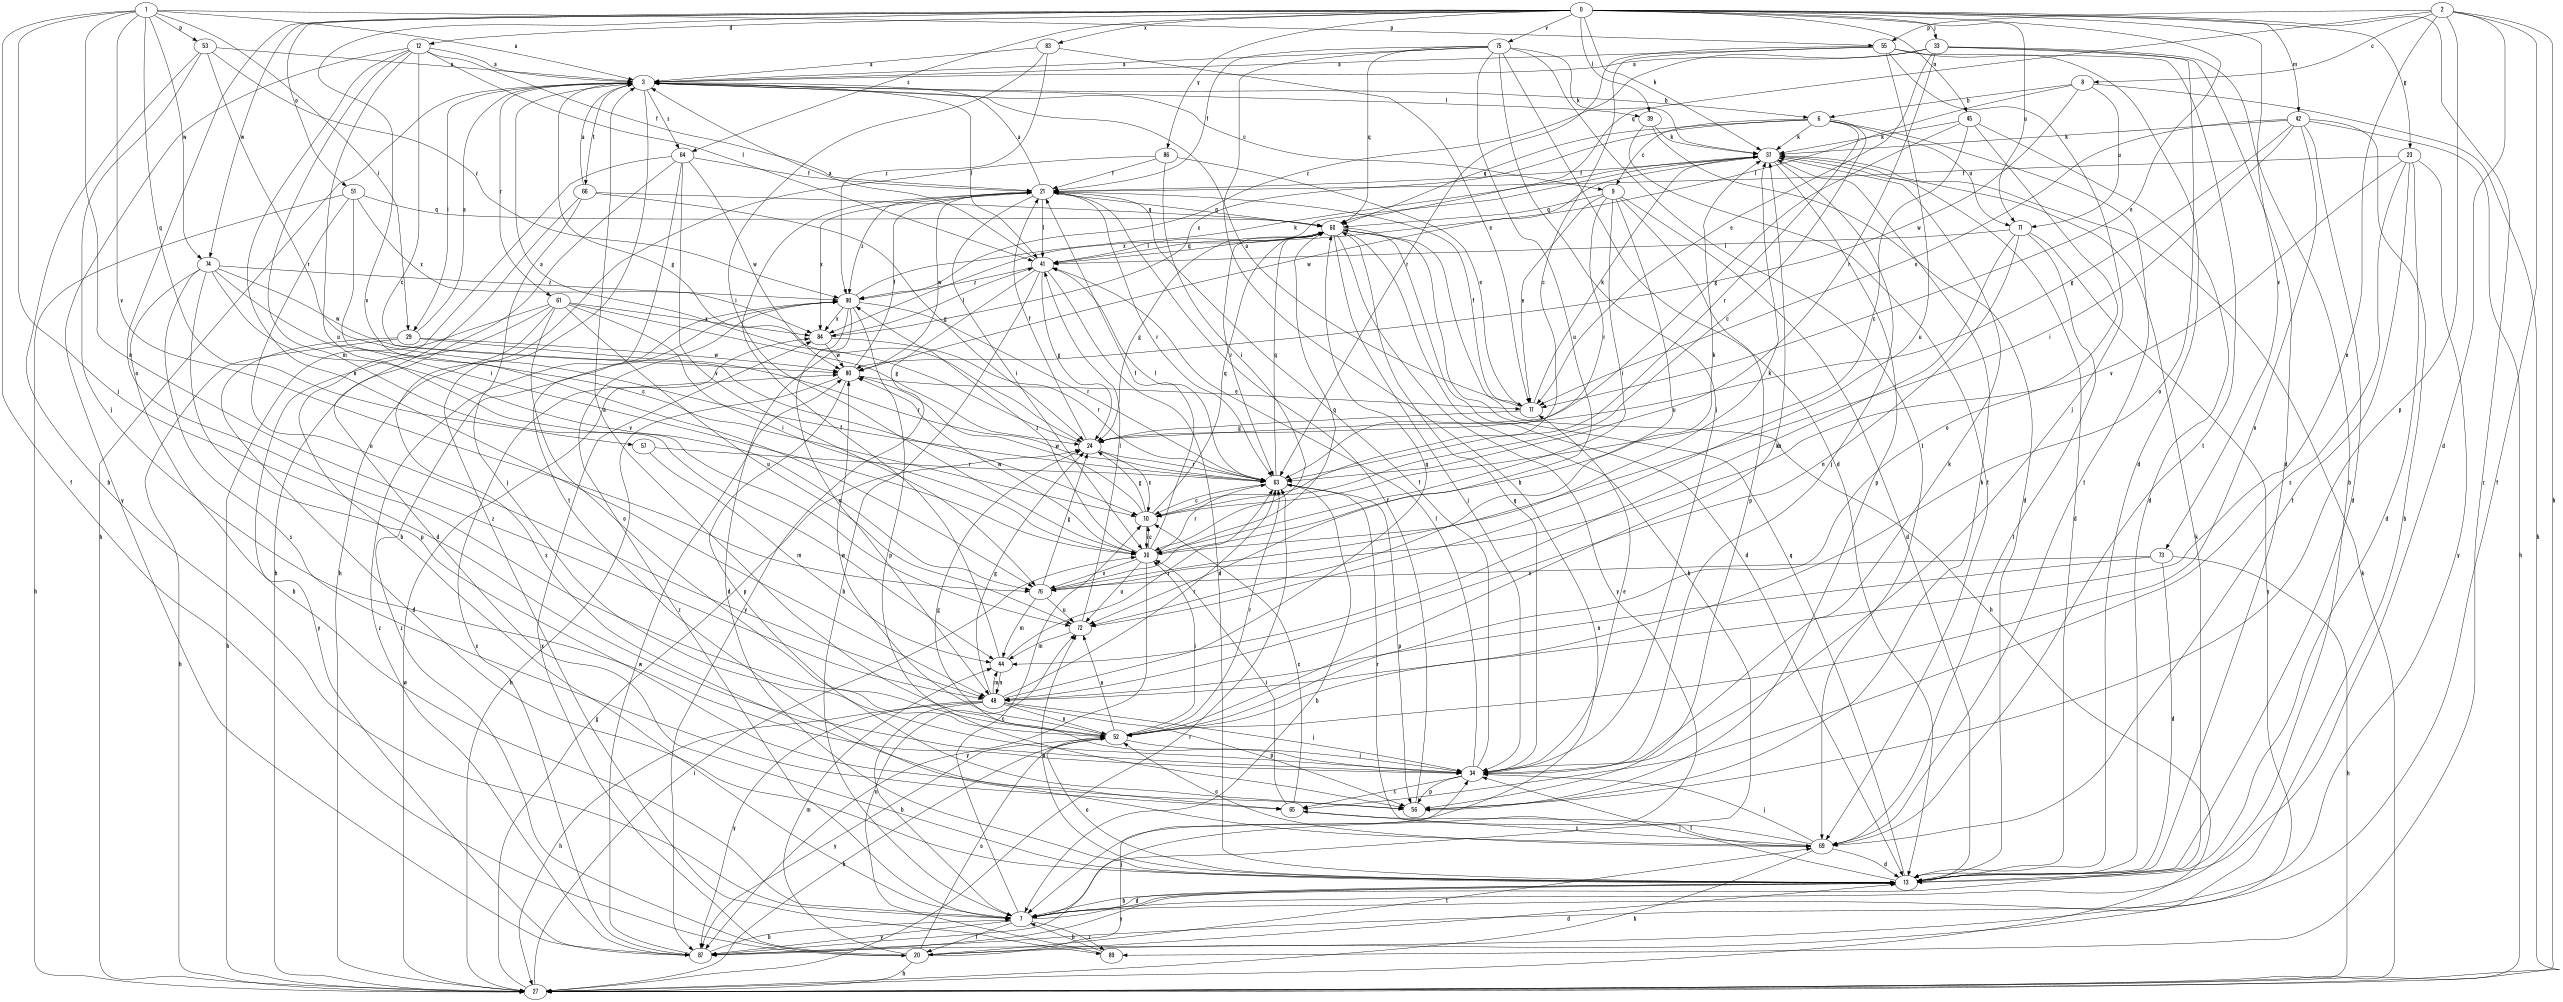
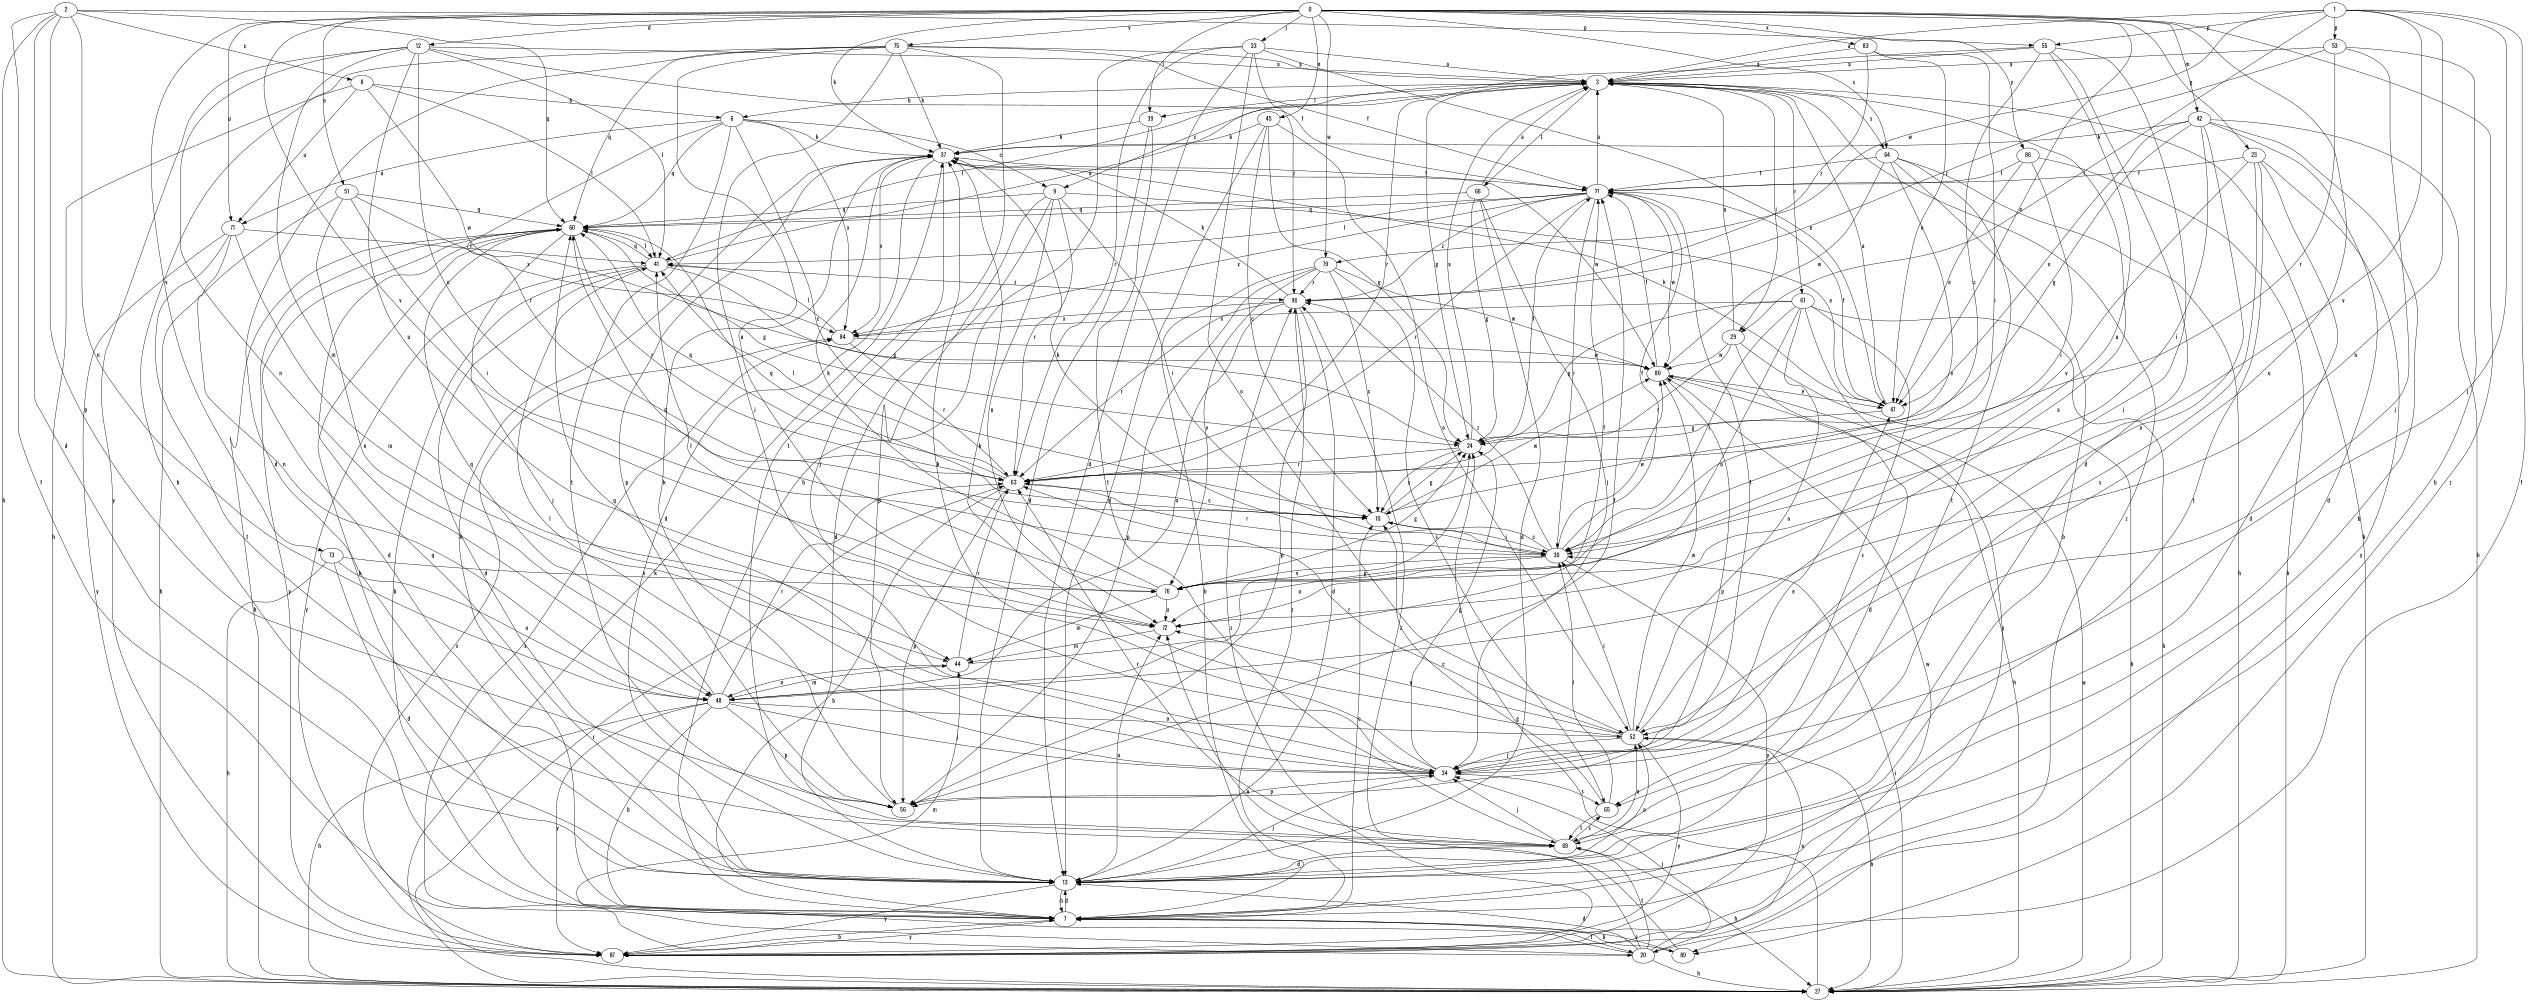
node "74": label "74" -> "79"
edge "55" -> "69": removed, label "t"
node "17": label "17" -> "47"
node "57": removed
